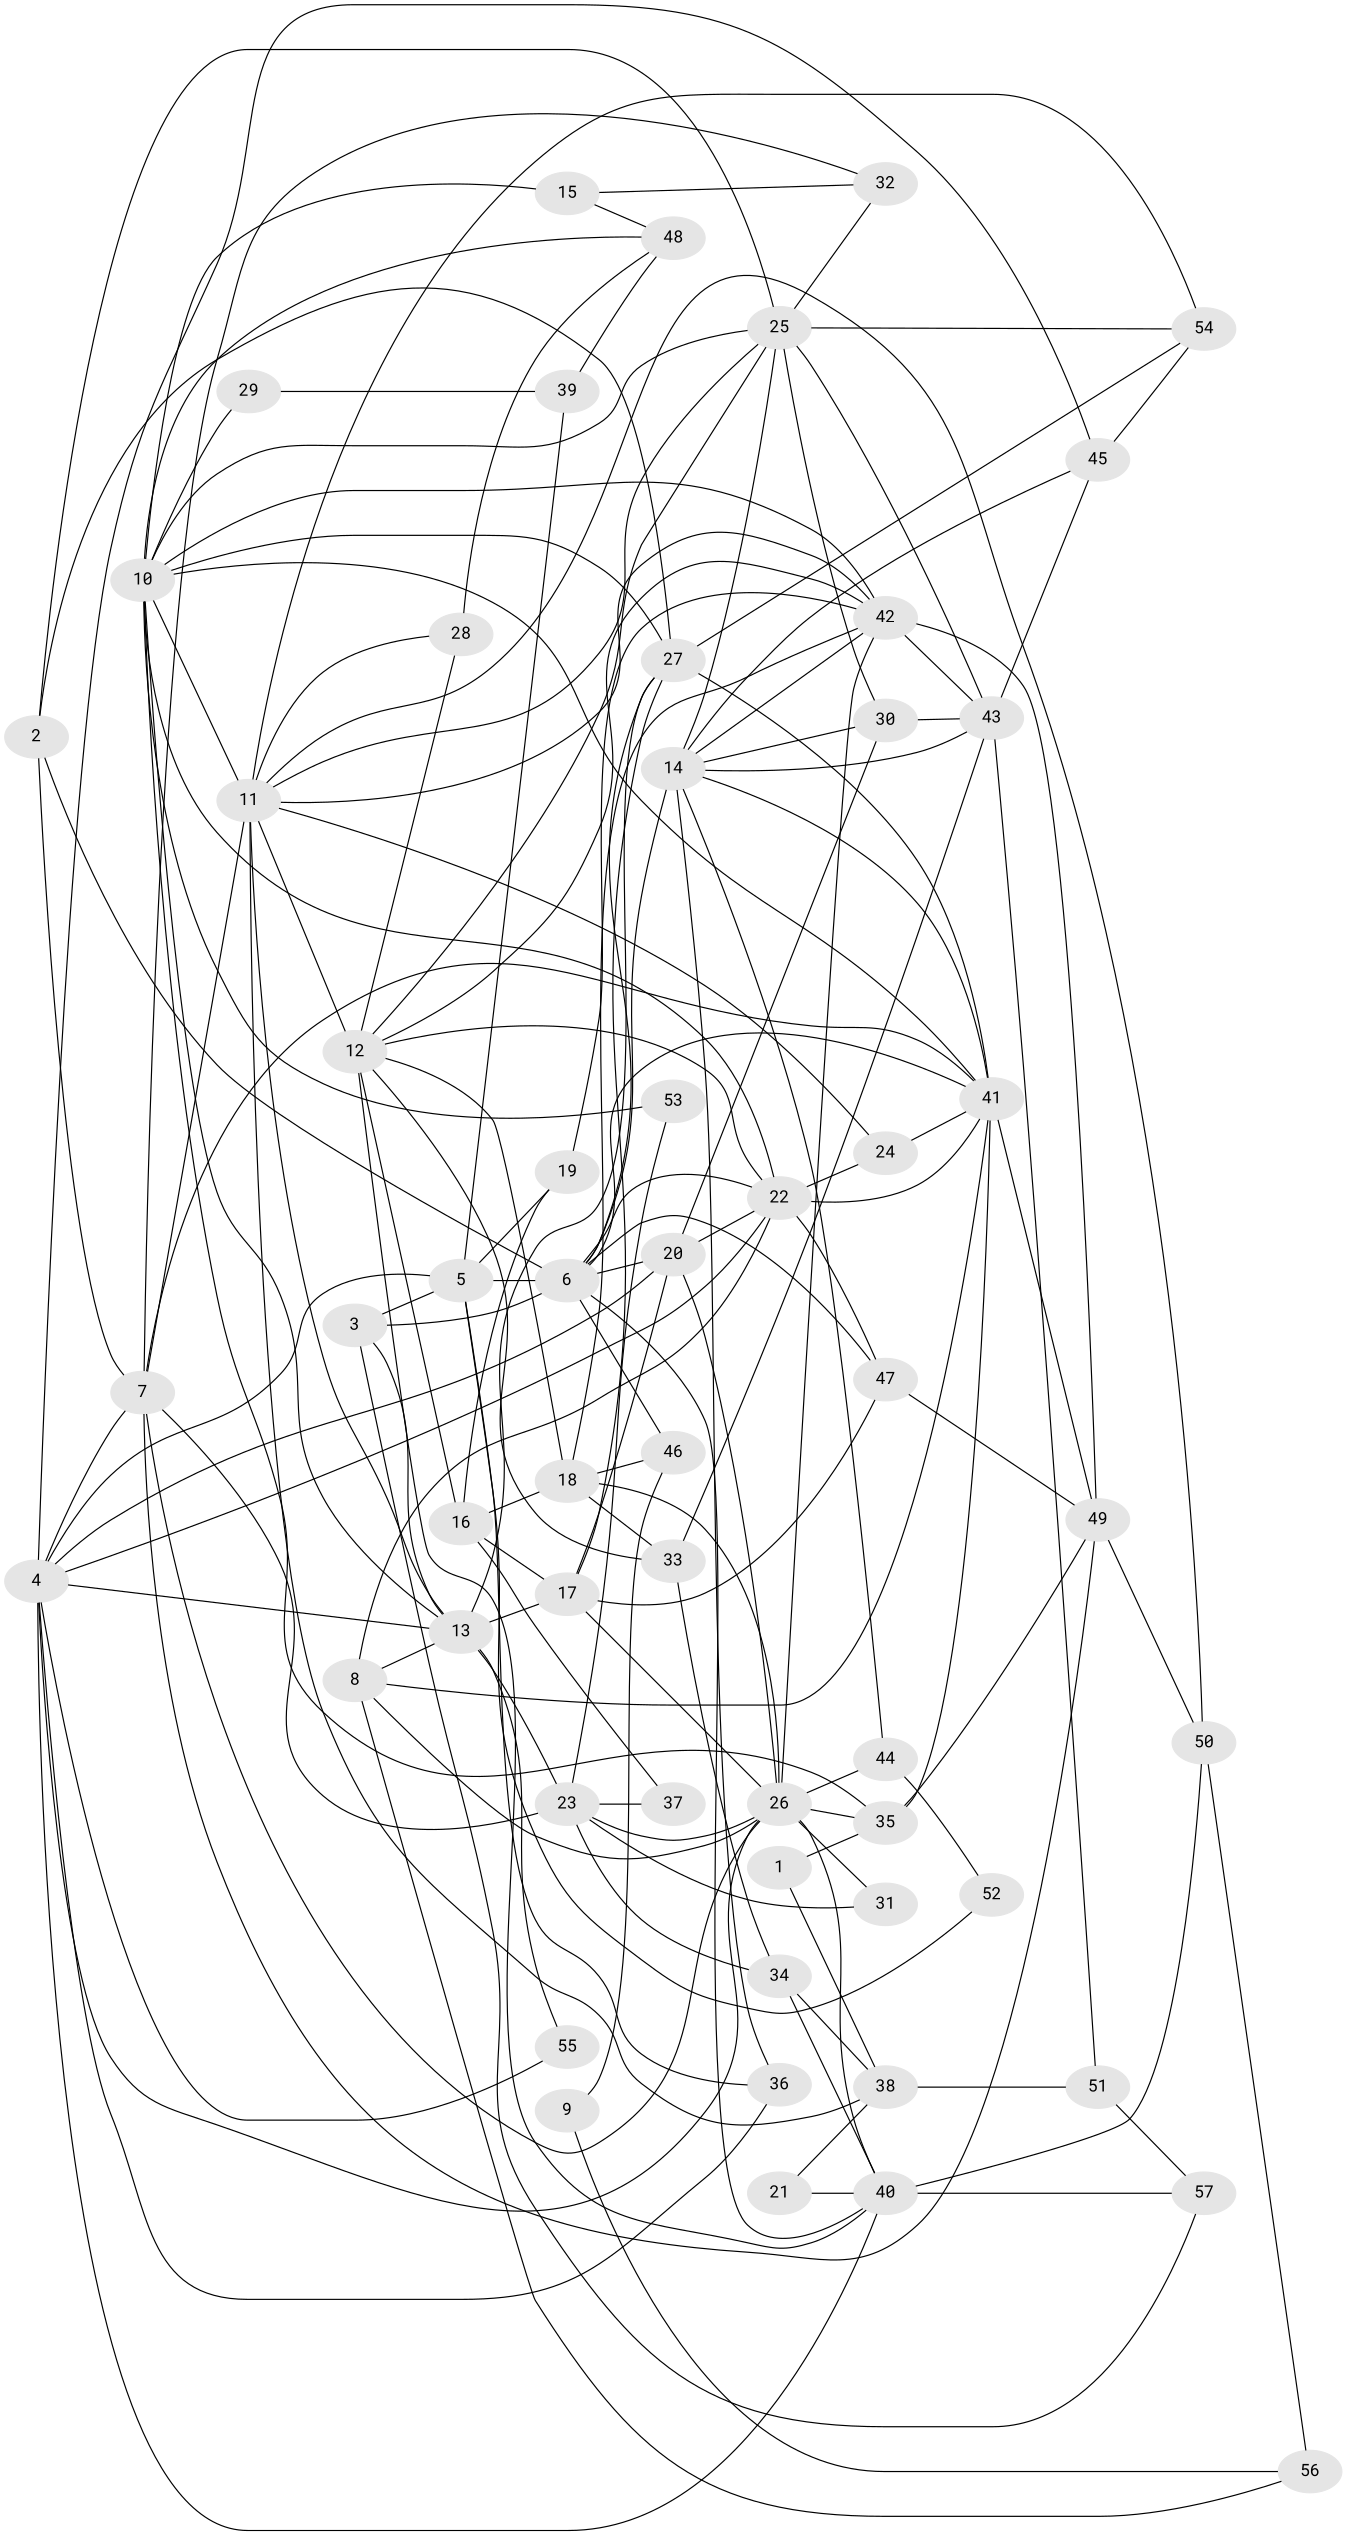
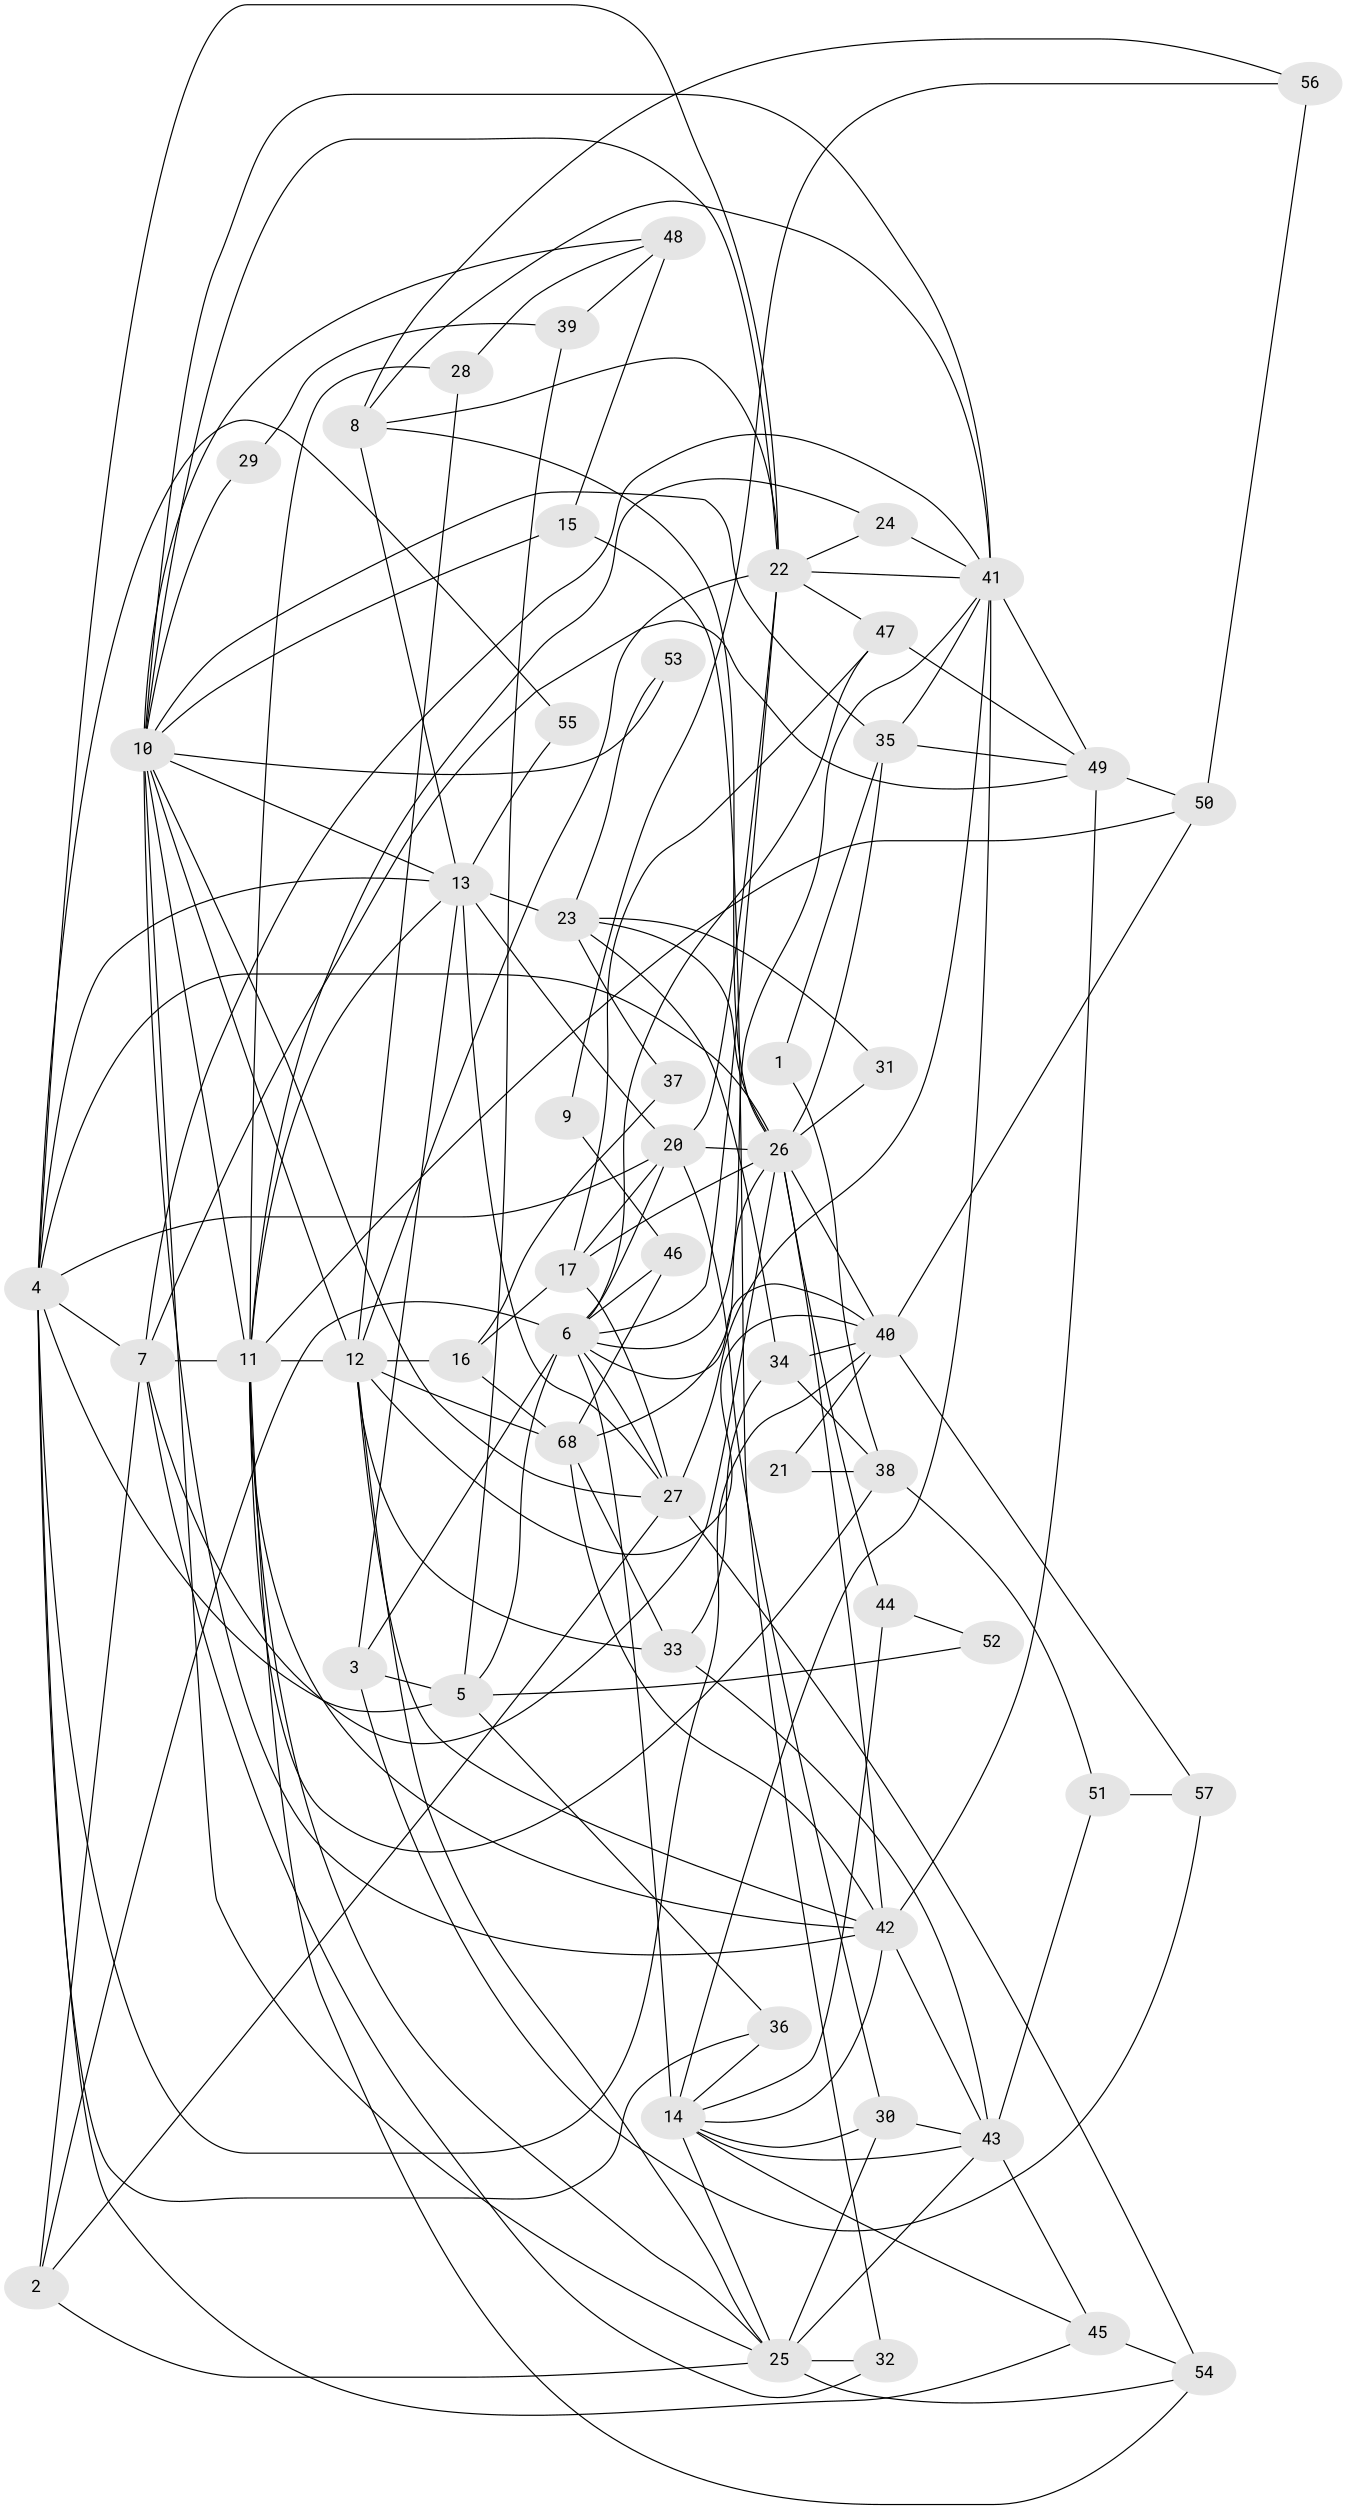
edge "10" -- "12": added
node "19": removed
node "18": label "18" -> "68"
edge "17" -- "13": now "20" -- "13"
edge "7" -- "23": removed
